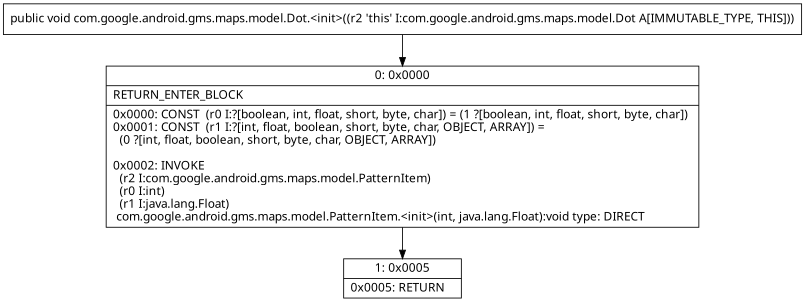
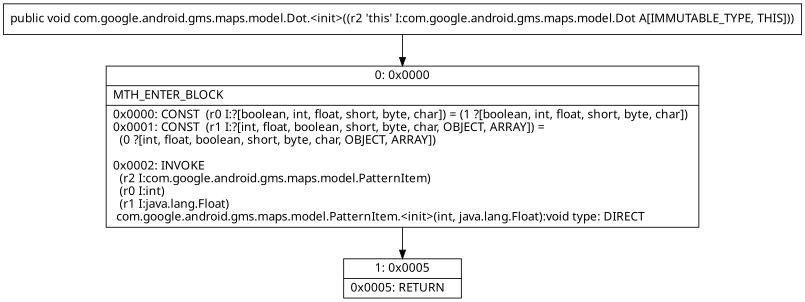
node "0: 0x0000": text "RETURN_ENTER_BLOCK" -> "MTH_ENTER_BLOCK"
